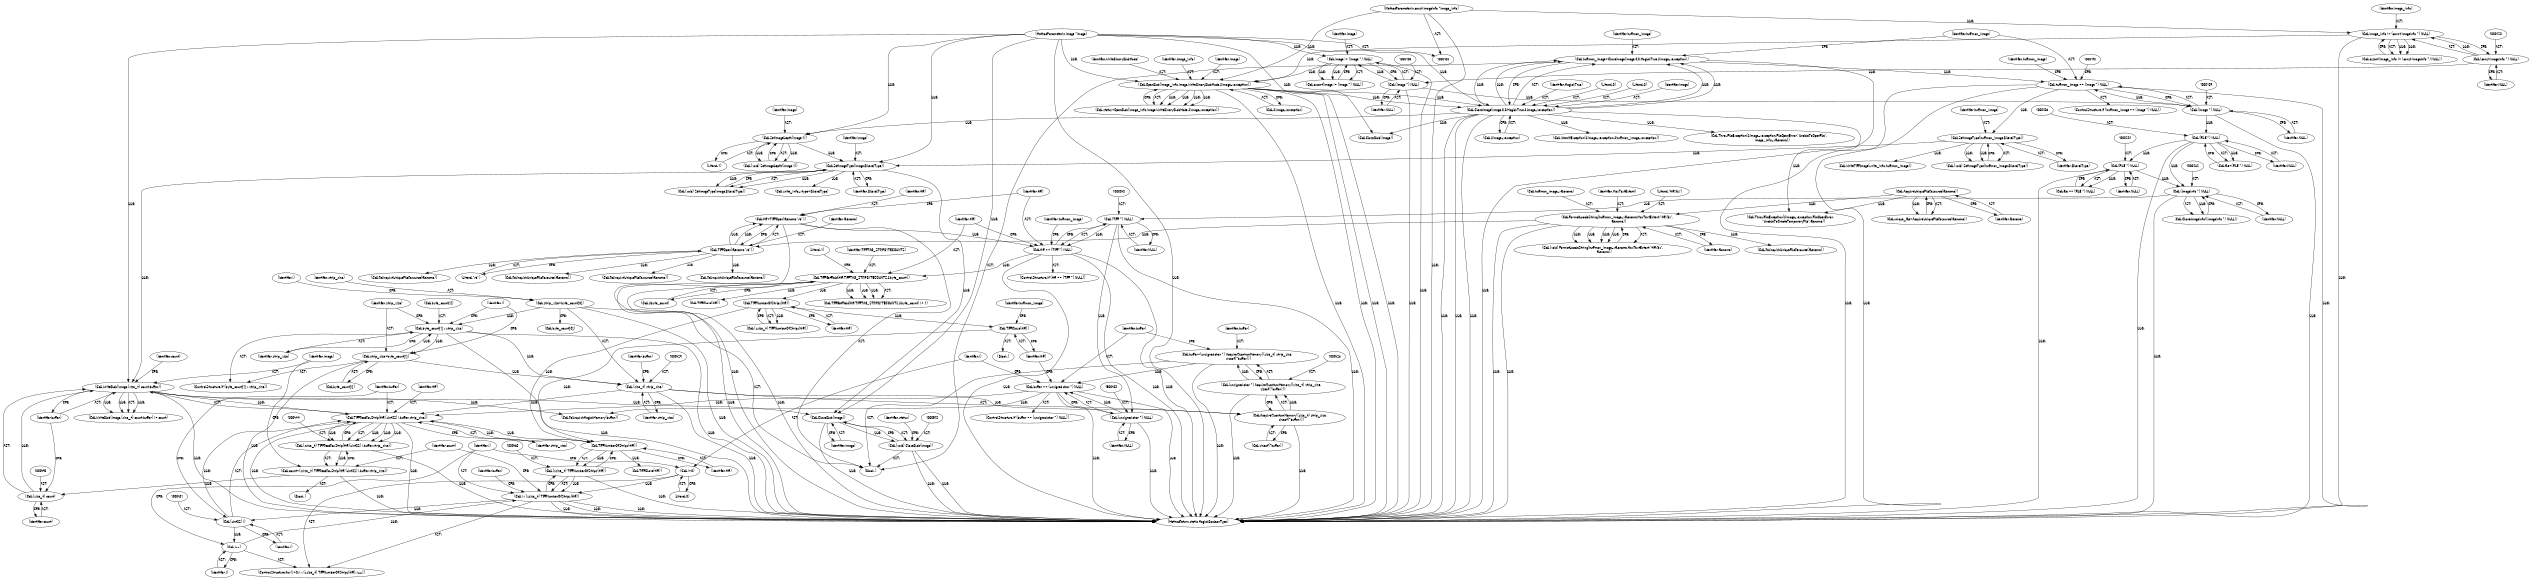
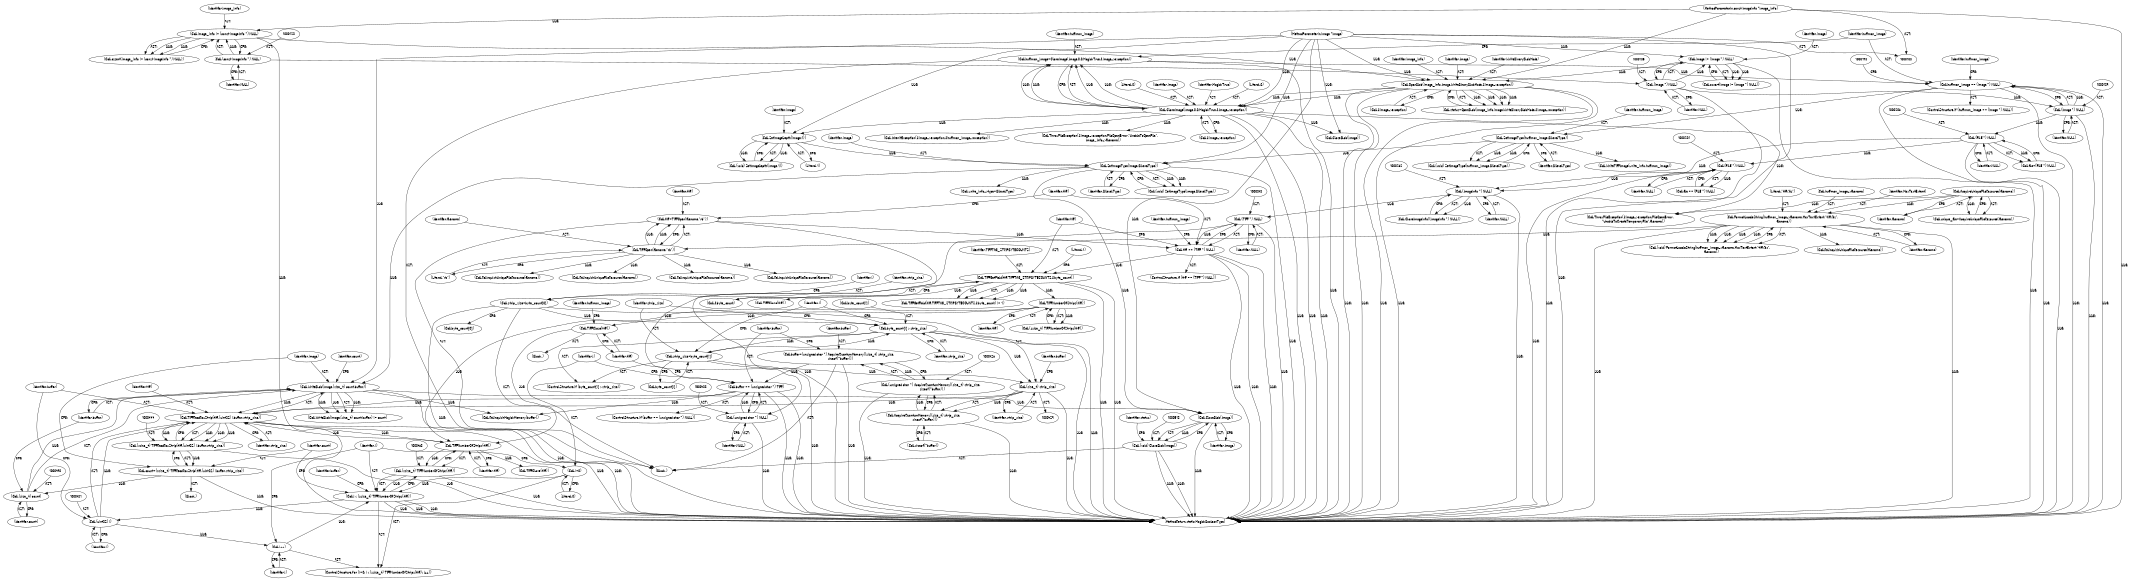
edge "(Call,SetImageType(image,BilevelType))" -> "(MethodReturn,static MagickBooleanType)": added, label "DDG:"
edge "1000429" -> "(Call,(size_t) strip_size)": reversed
node "(Call,buffer == (unsigned char *) NULL)": label "(Call,buffer == (unsigned char *) NULL)" -> "(Call,buffer == (unsigned char *) TIFF)"
